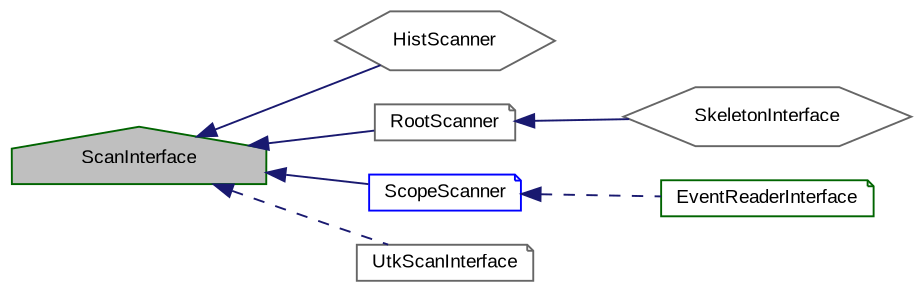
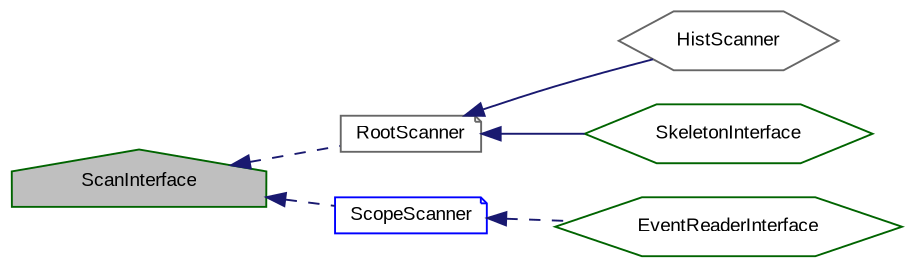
edge "HistScanner" -> "ScanInterface": now "HistScanner" -> "RootScanner"
node "SkeletonInterface": color gray40 -> darkgreen
edge "RootScanner" -> "ScanInterface": style solid -> dashed
edge "ScopeScanner" -> "ScanInterface": style solid -> dashed
node "EventReaderInterface": shape note -> hexagon
node "UtkScanInterface": removed
